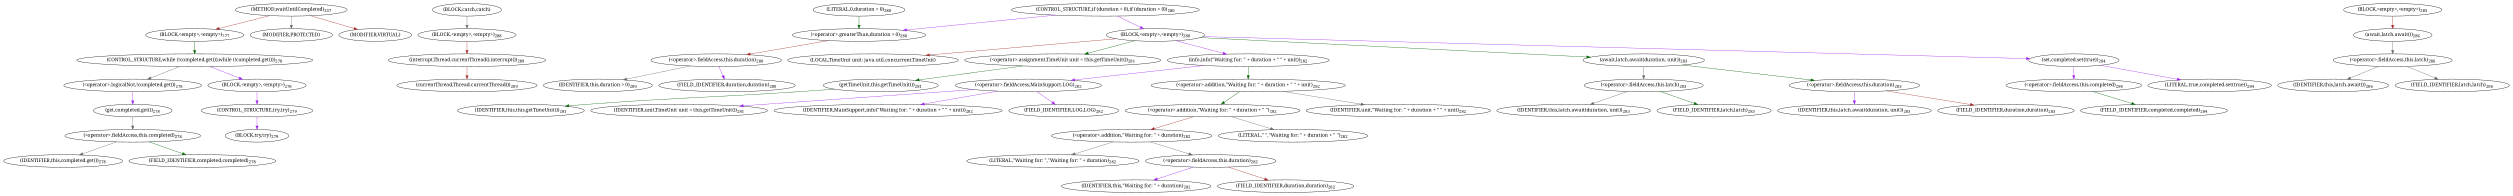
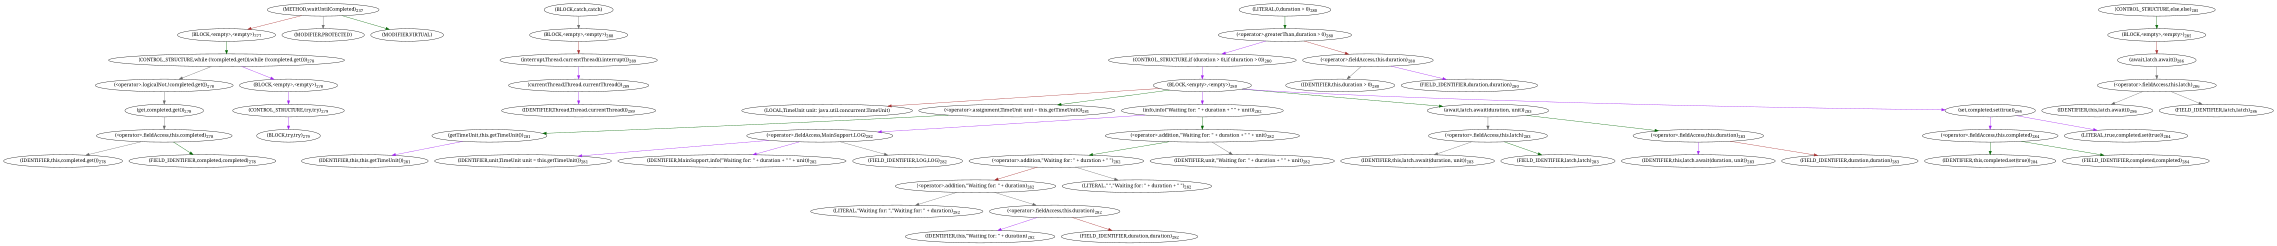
node "(CONTROL_STRUCTURE,else,else)": added
edge "(METHOD,waitUntilCompleted)" -> "(MODIFIER,VIRTUAL)": color brown -> darkgreen
edge "(CONTROL_STRUCTURE,if (duration > 0),if (duration > 0))" -> "(<operator>.greaterThan,duration > 0)": reversed
edge "(interrupt,Thread.currentThread().interrupt())" -> "(currentThread,Thread.currentThread())": color brown -> purple
edge "(<operator>.logicalNot,!completed.get())" -> "(get,completed.get())": color purple -> gray40
edge "(getTimeUnit,this.getTimeUnit())" -> "(IDENTIFIER,this,this.getTimeUnit())": color darkgreen -> purple
edge "(<operator>.fieldAccess,MainSupport.LOG)" -> "(FIELD_IDENTIFIER,LOG,LOG)": color purple -> gray40
node "(IDENTIFIER,Thread,Thread.currentThread())": added
node "(IDENTIFIER,this,completed.set(true))": added
